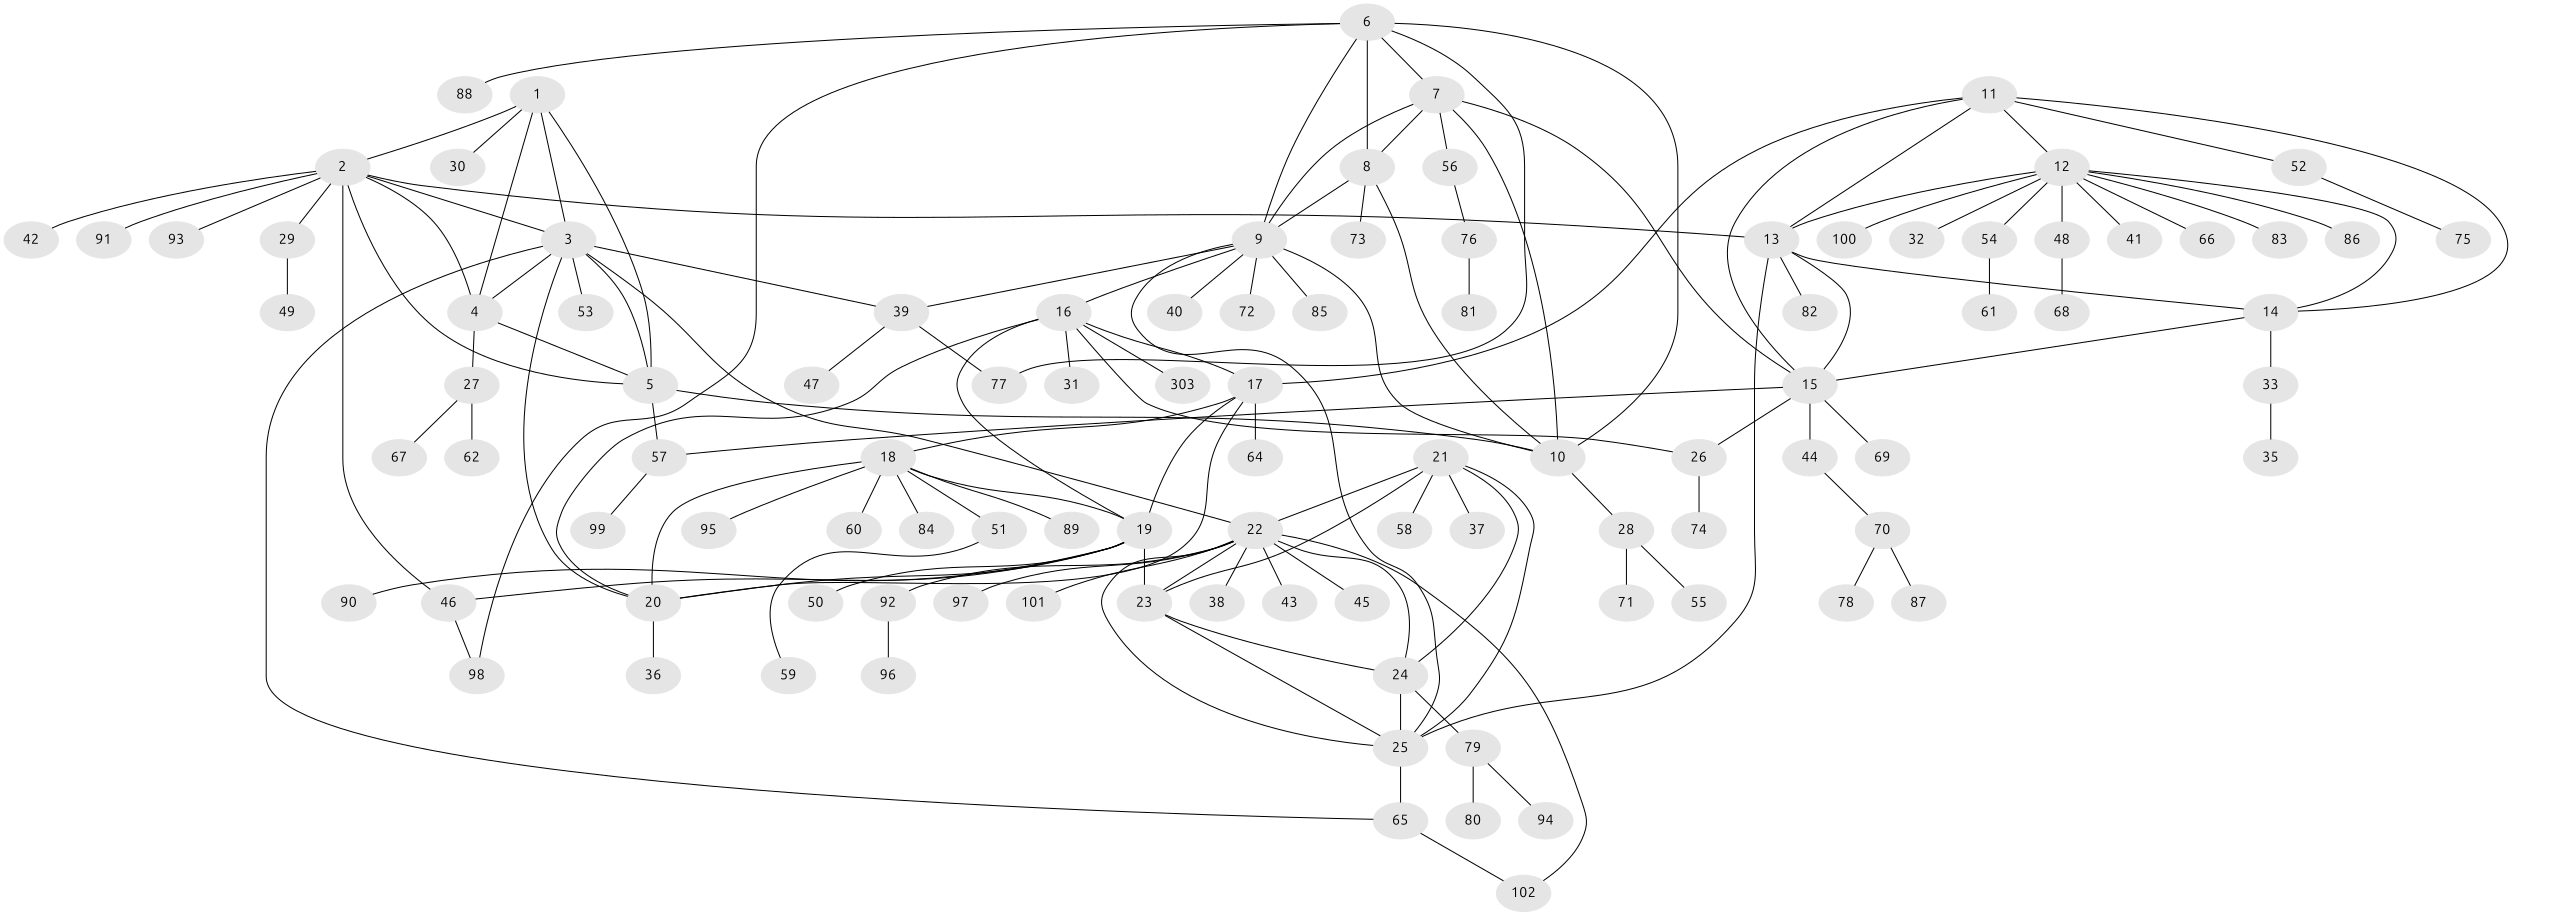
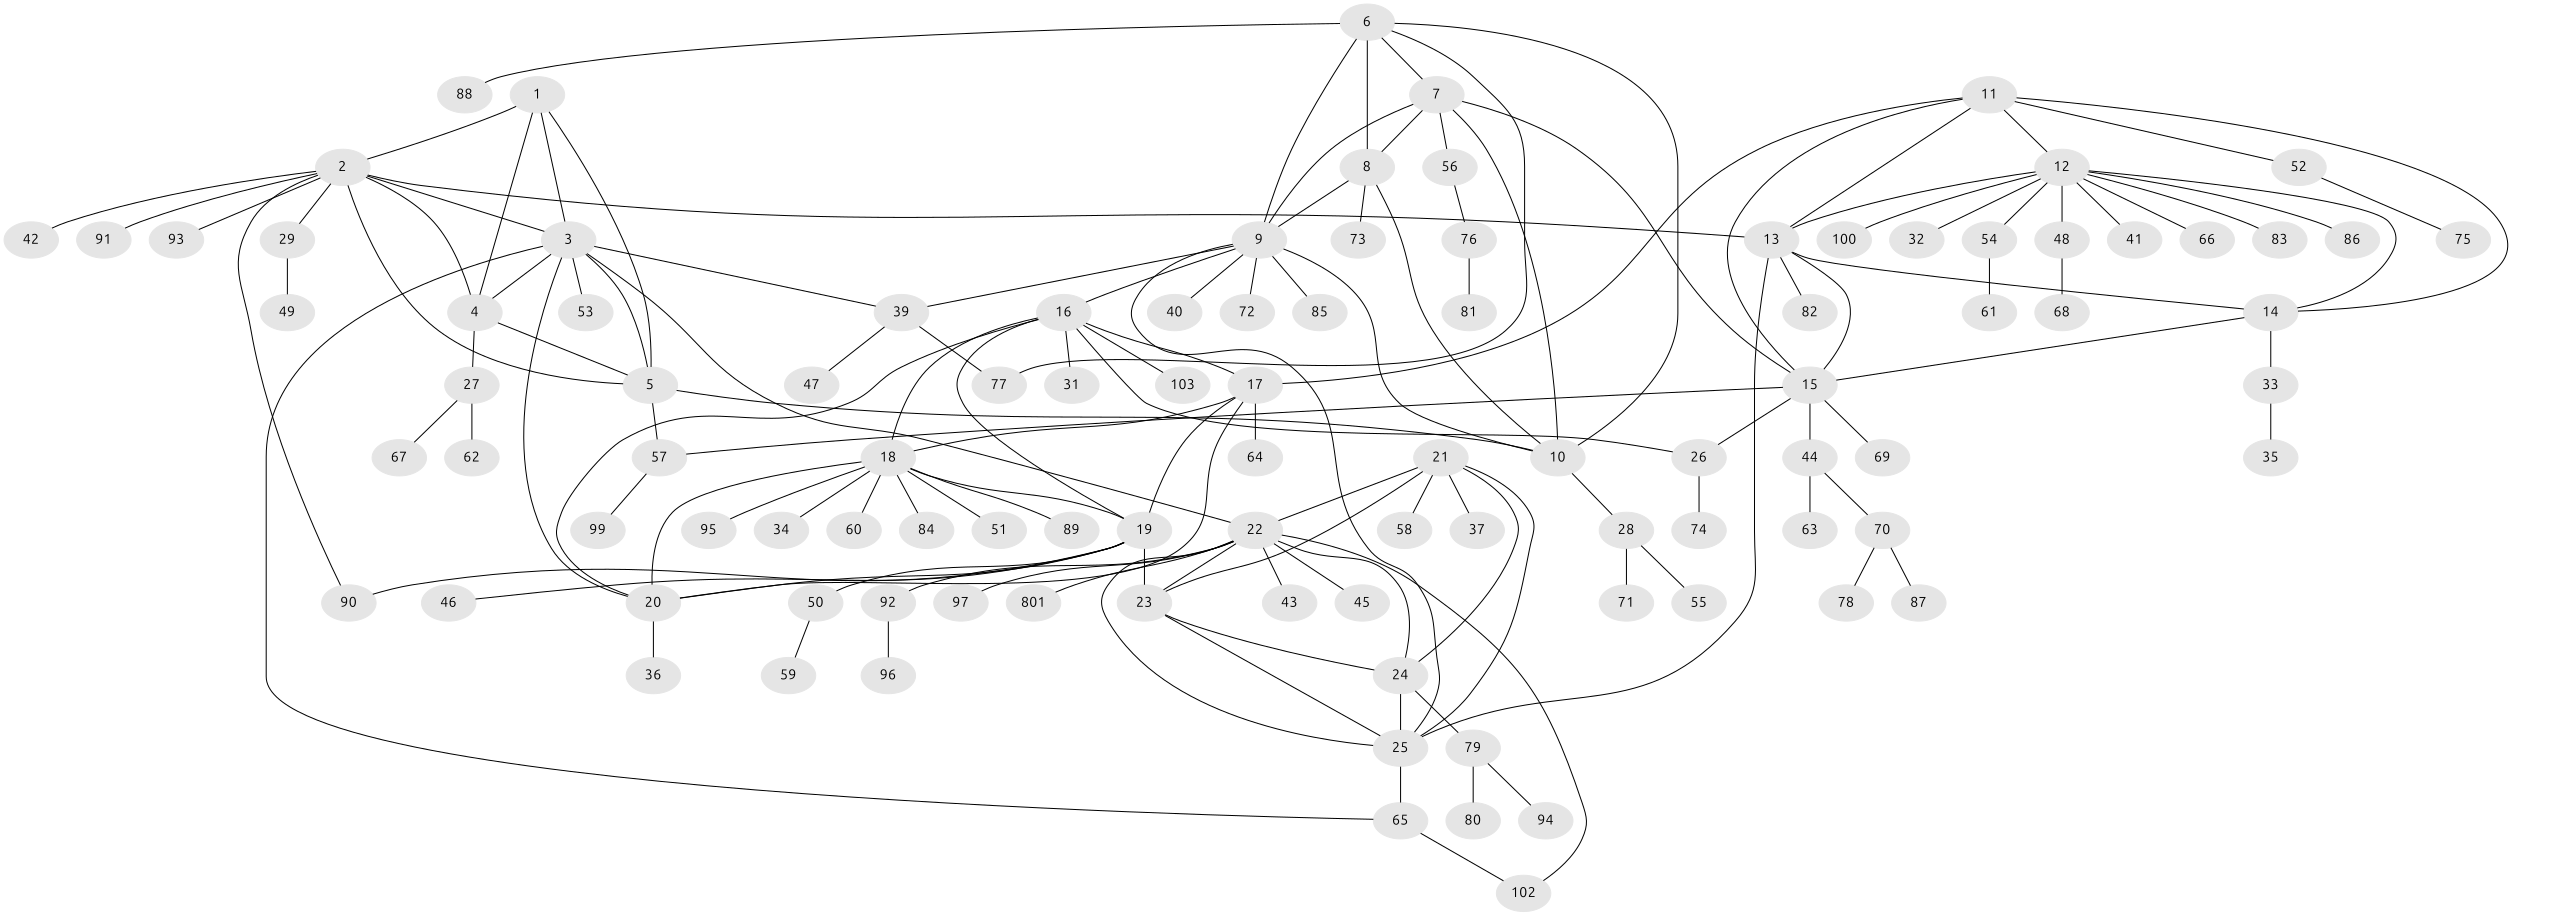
node "30": removed
edge "16" -- "18": added
node "303": label "303" -> "103"
edge "2" -- "46": now "2" -- "90"
node "34": added
node "63": added
edge "51" -- "59": now "50" -- "59"
node "101": label "101" -> "801"
node "38": removed
node "98": removed
